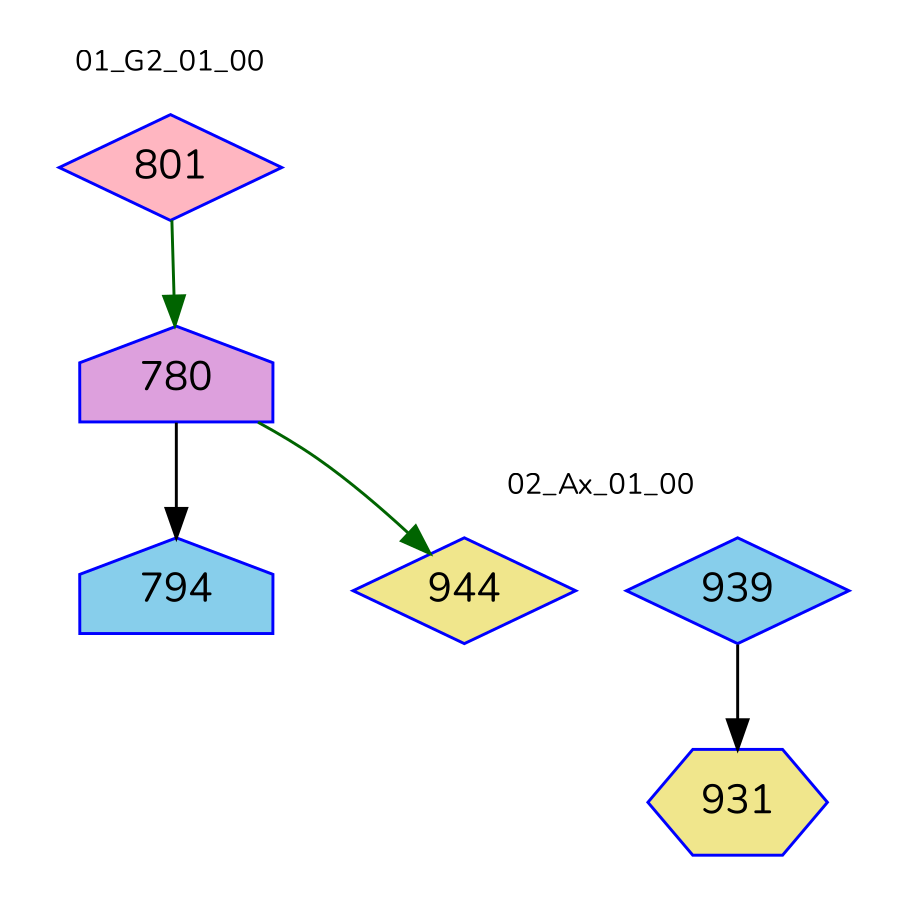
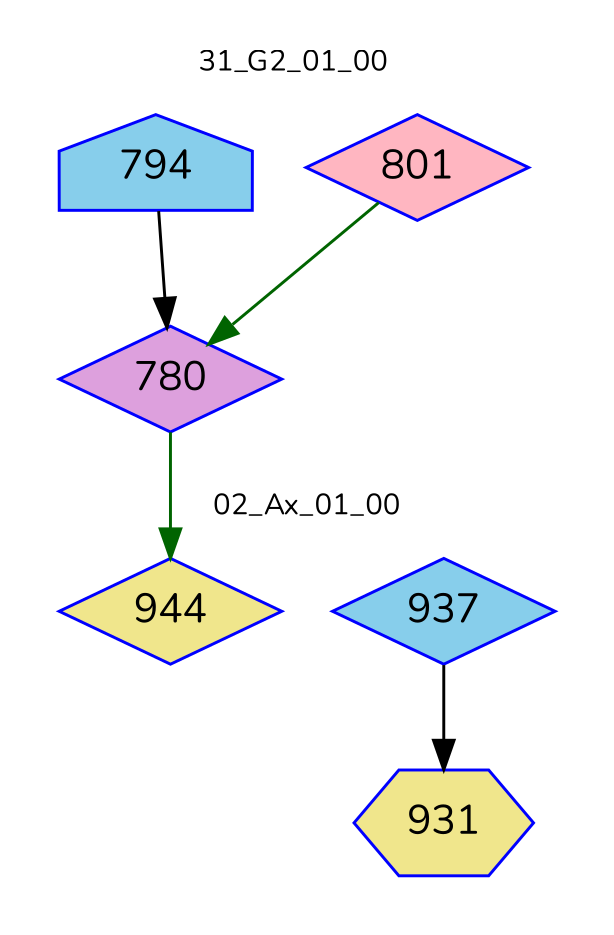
cluster "01_G2_01_00": label "01_G2_01_00" -> "31_G2_01_00"
node "780": shape house -> diamond
edge "780" -> "794": reversed
node "939": label "939" -> "937"
